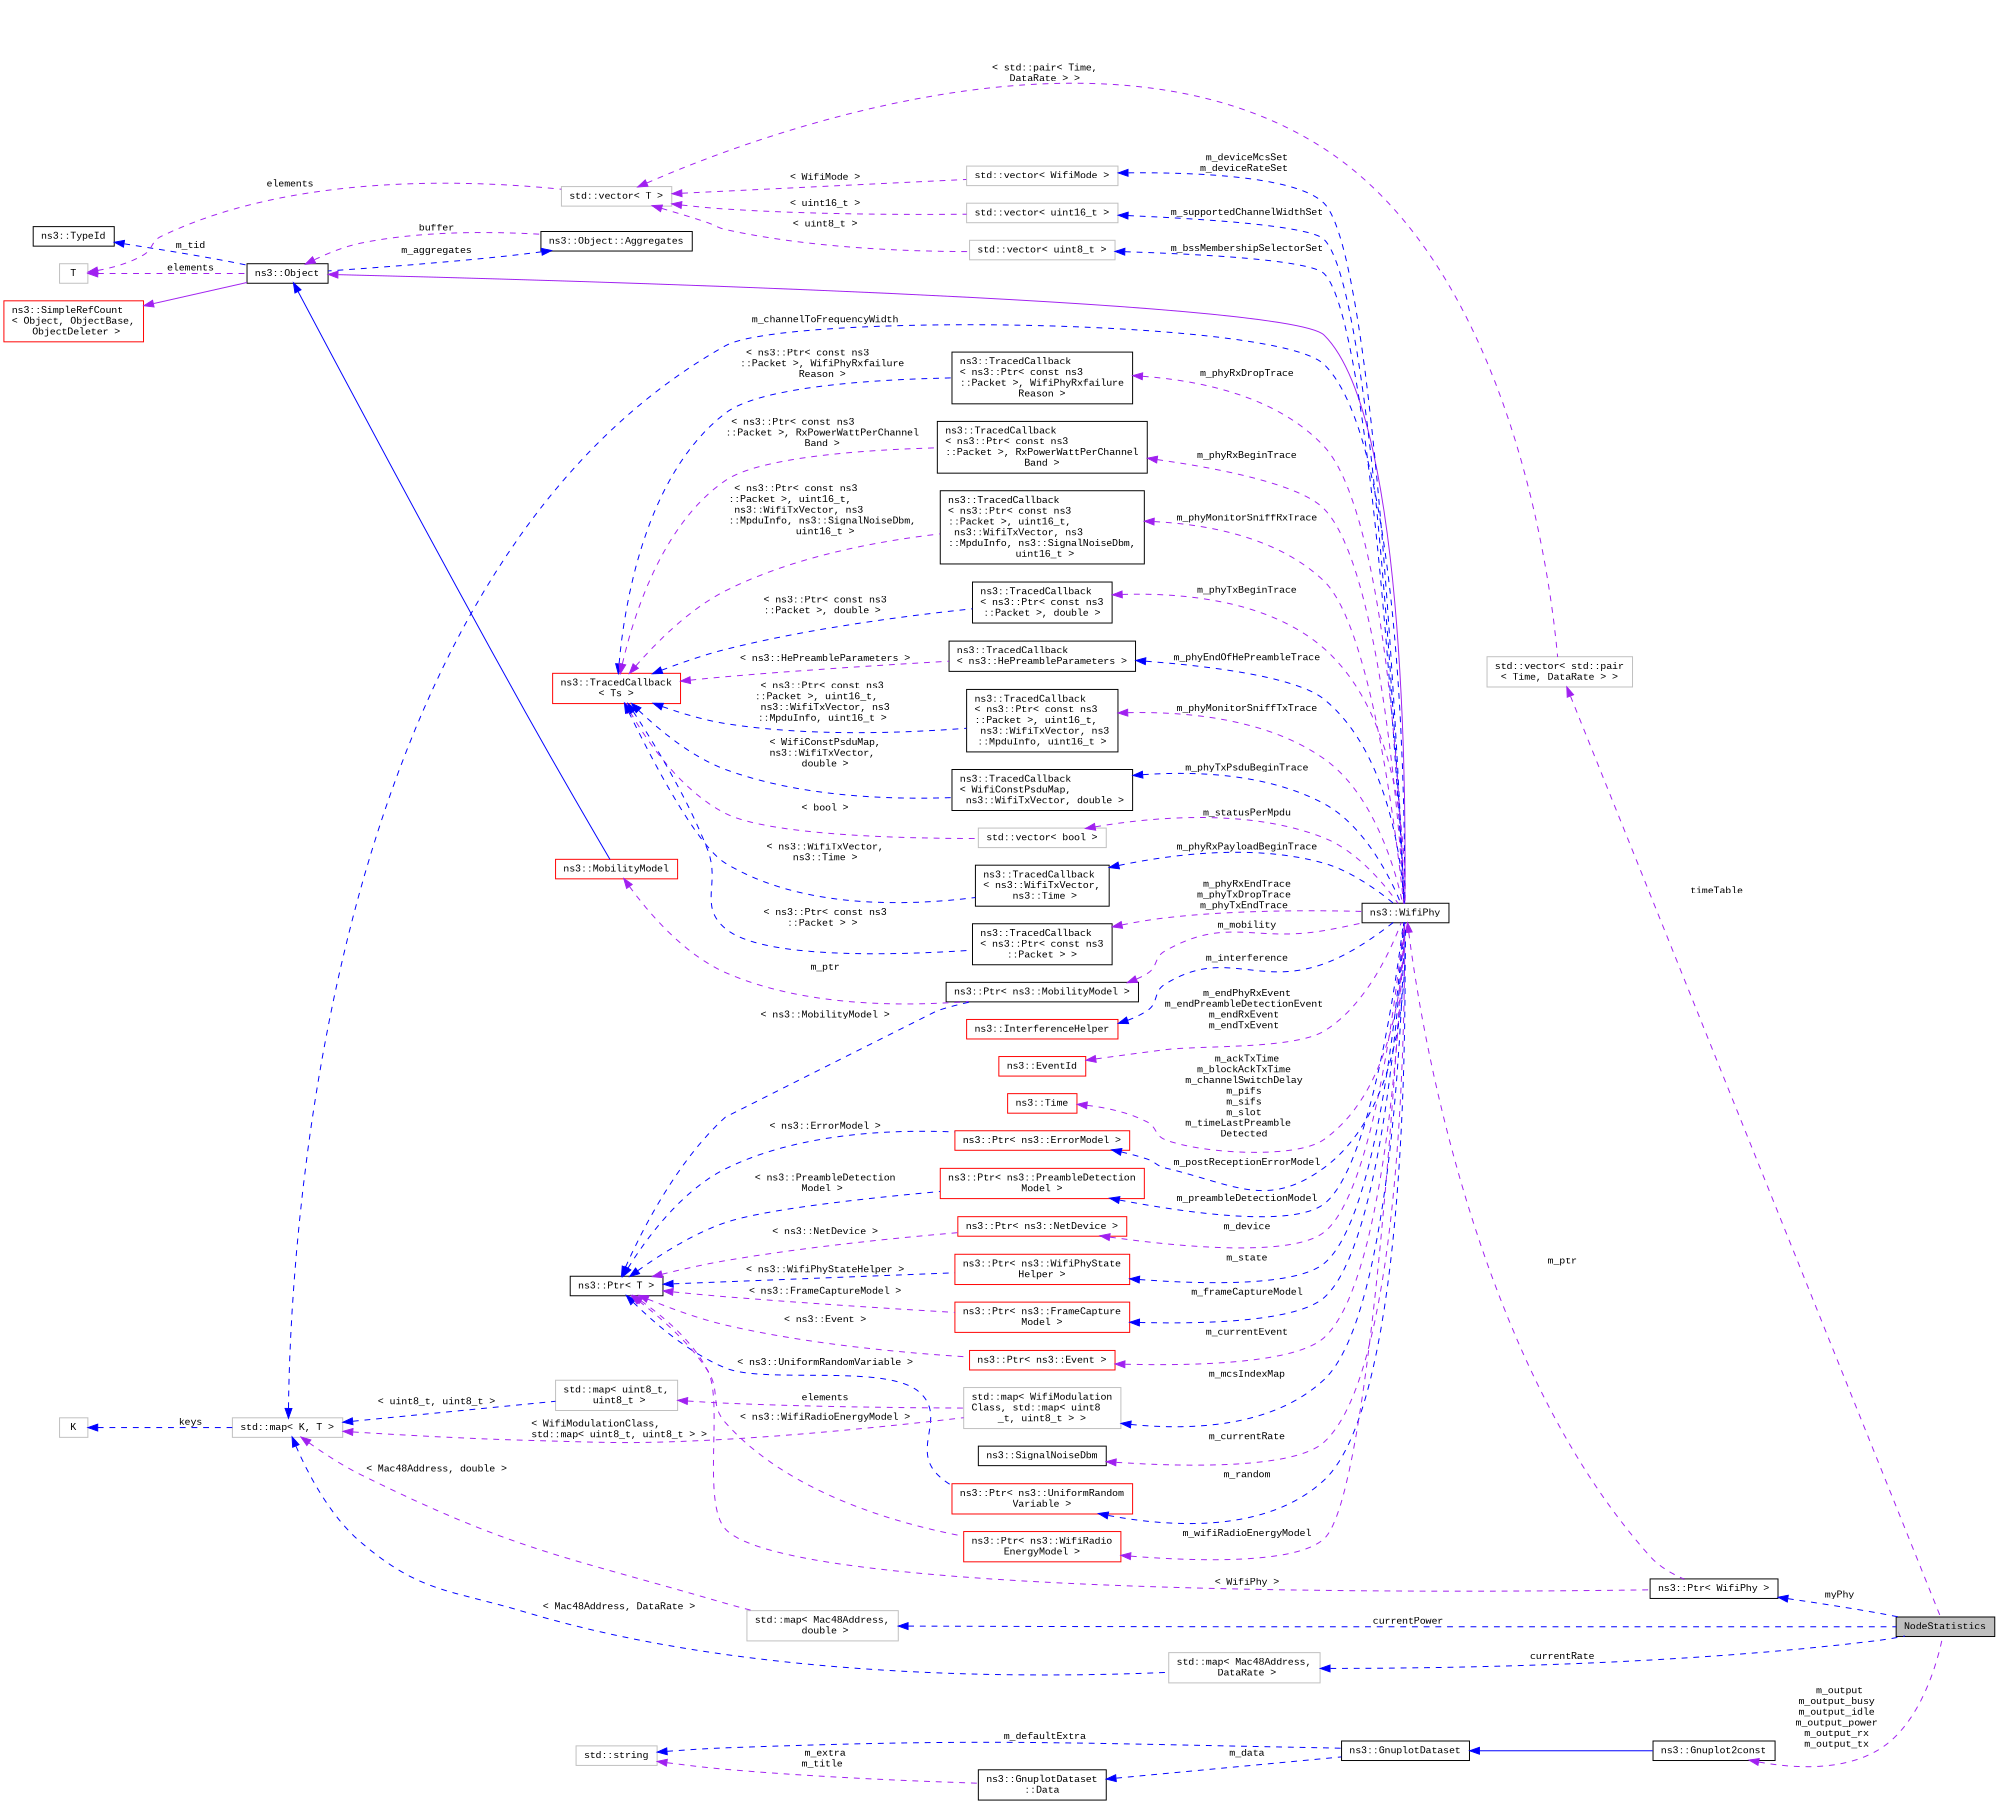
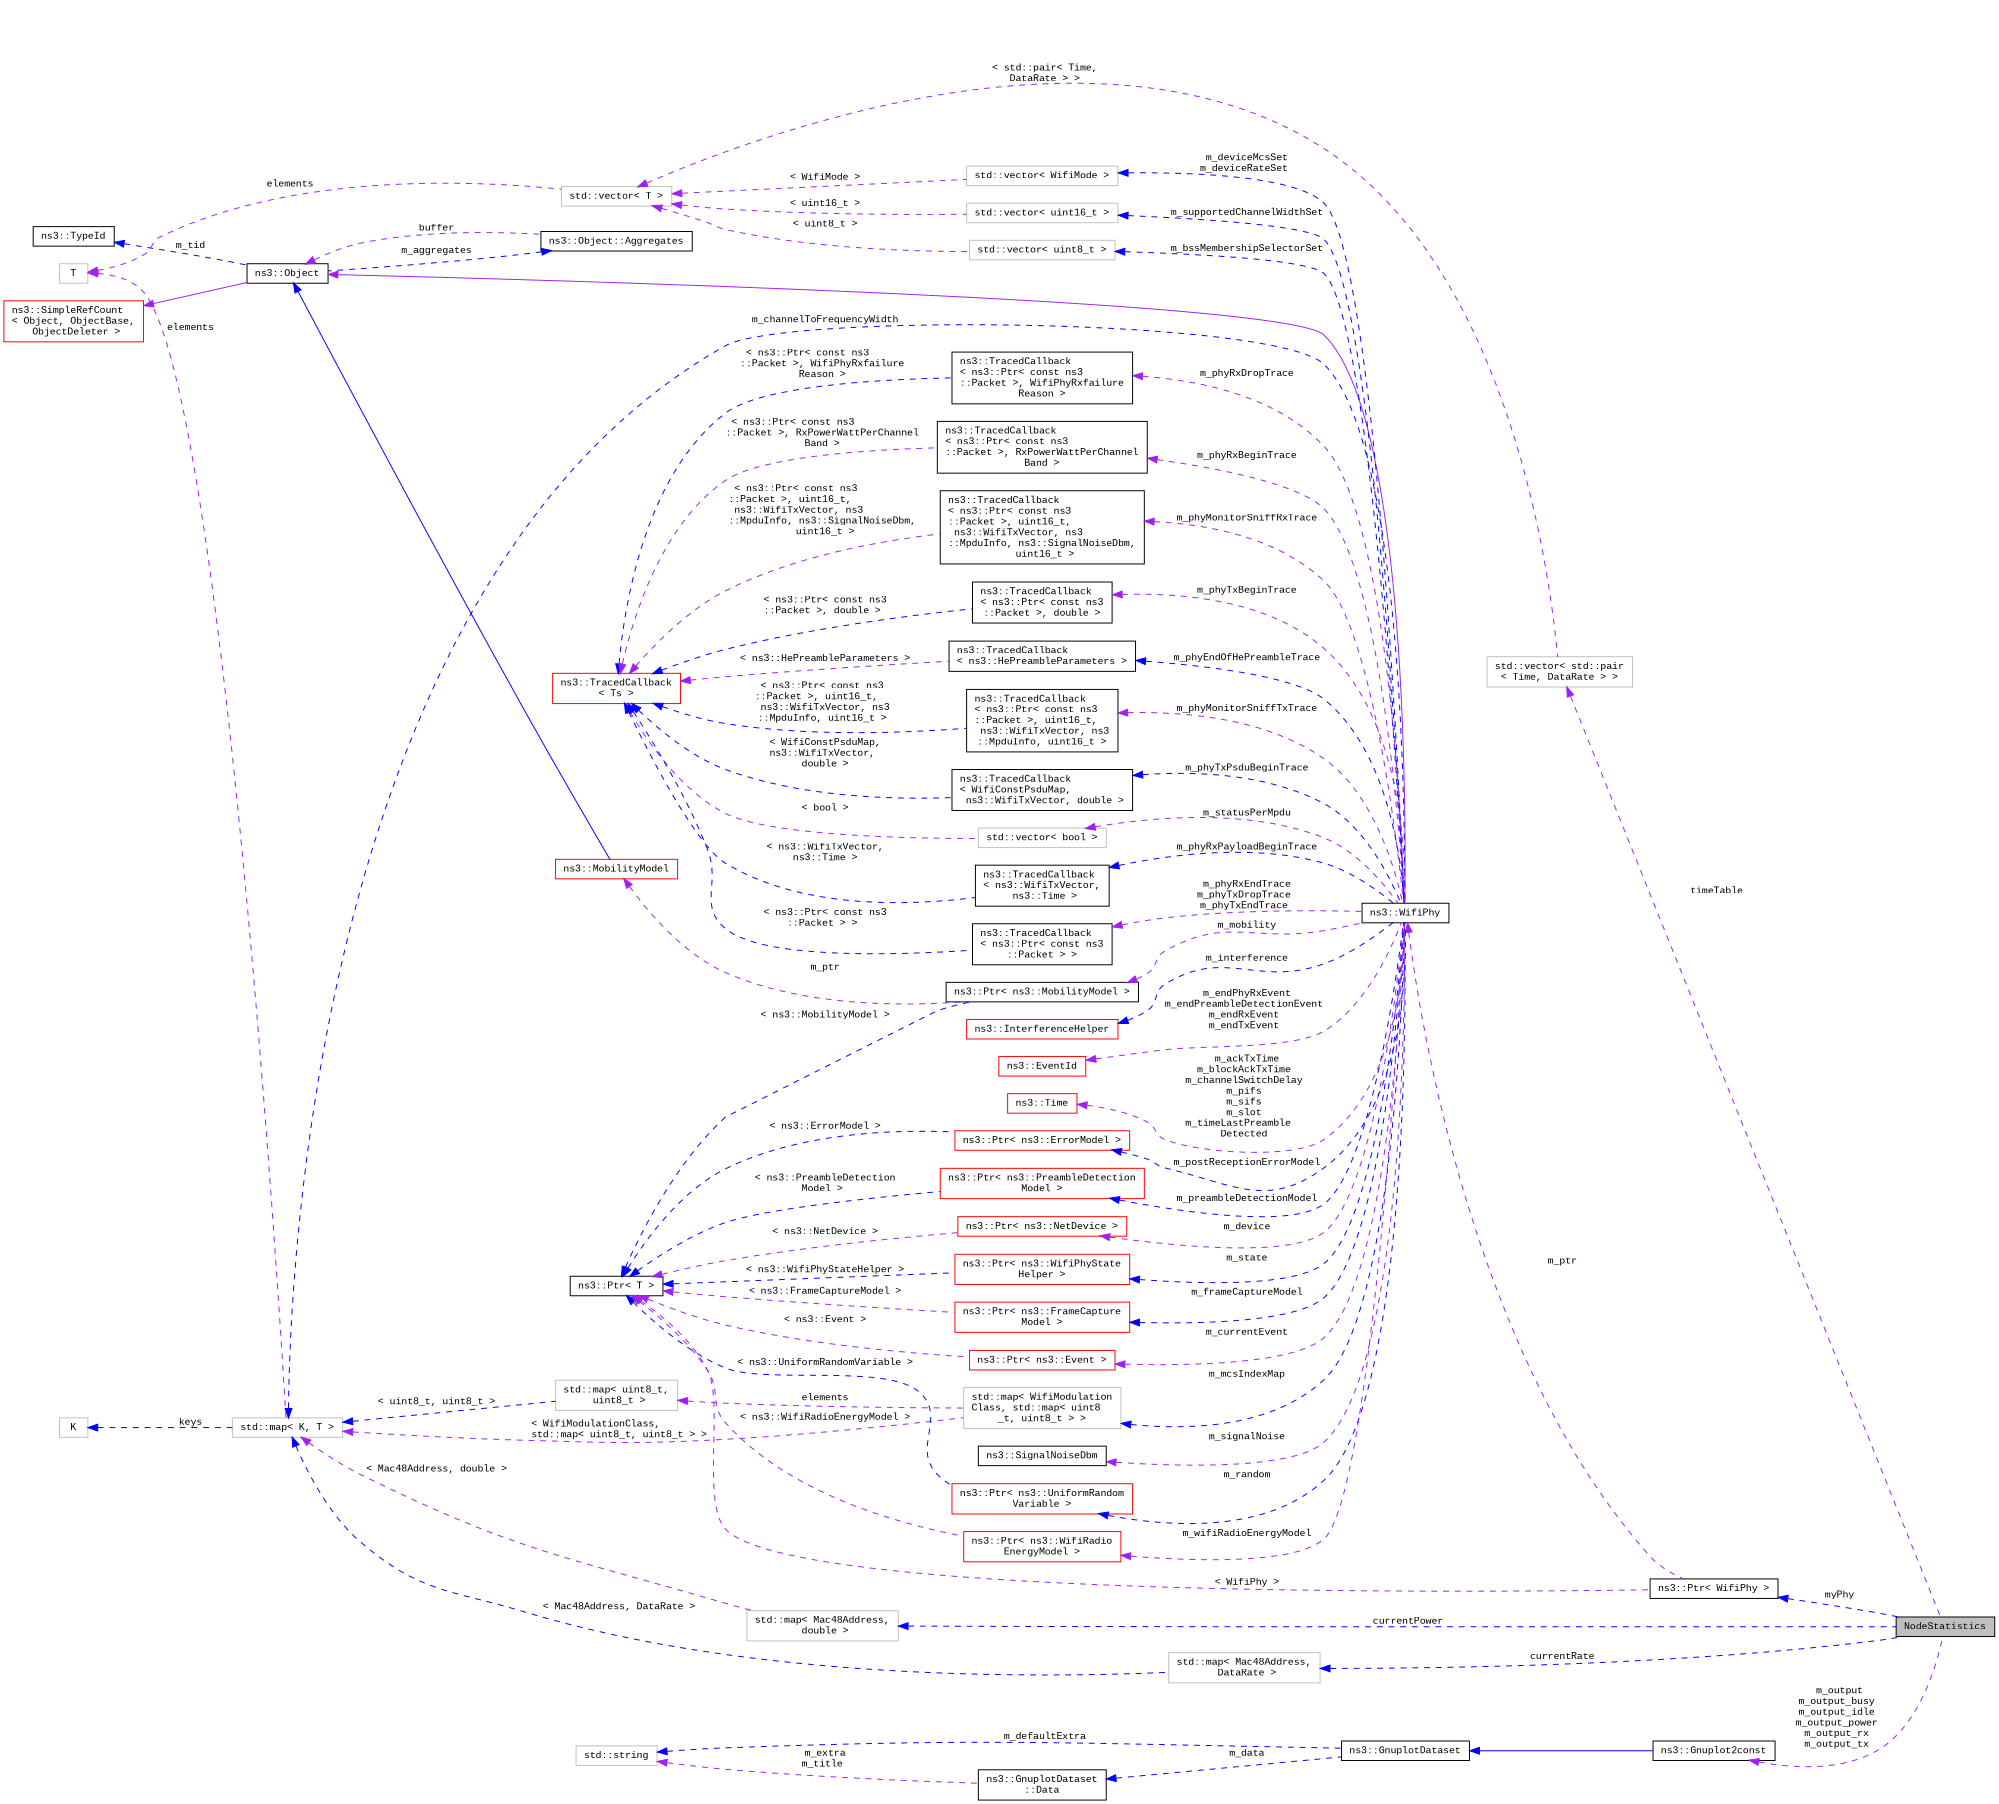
edge "ns3::Object" -> "T": now "std::map< K, T >" -> "T"
edge "ns3::WifiPhy" -> "ns3::SignalNoiseDbm": label " m_currentRate" -> " m_signalNoise"
